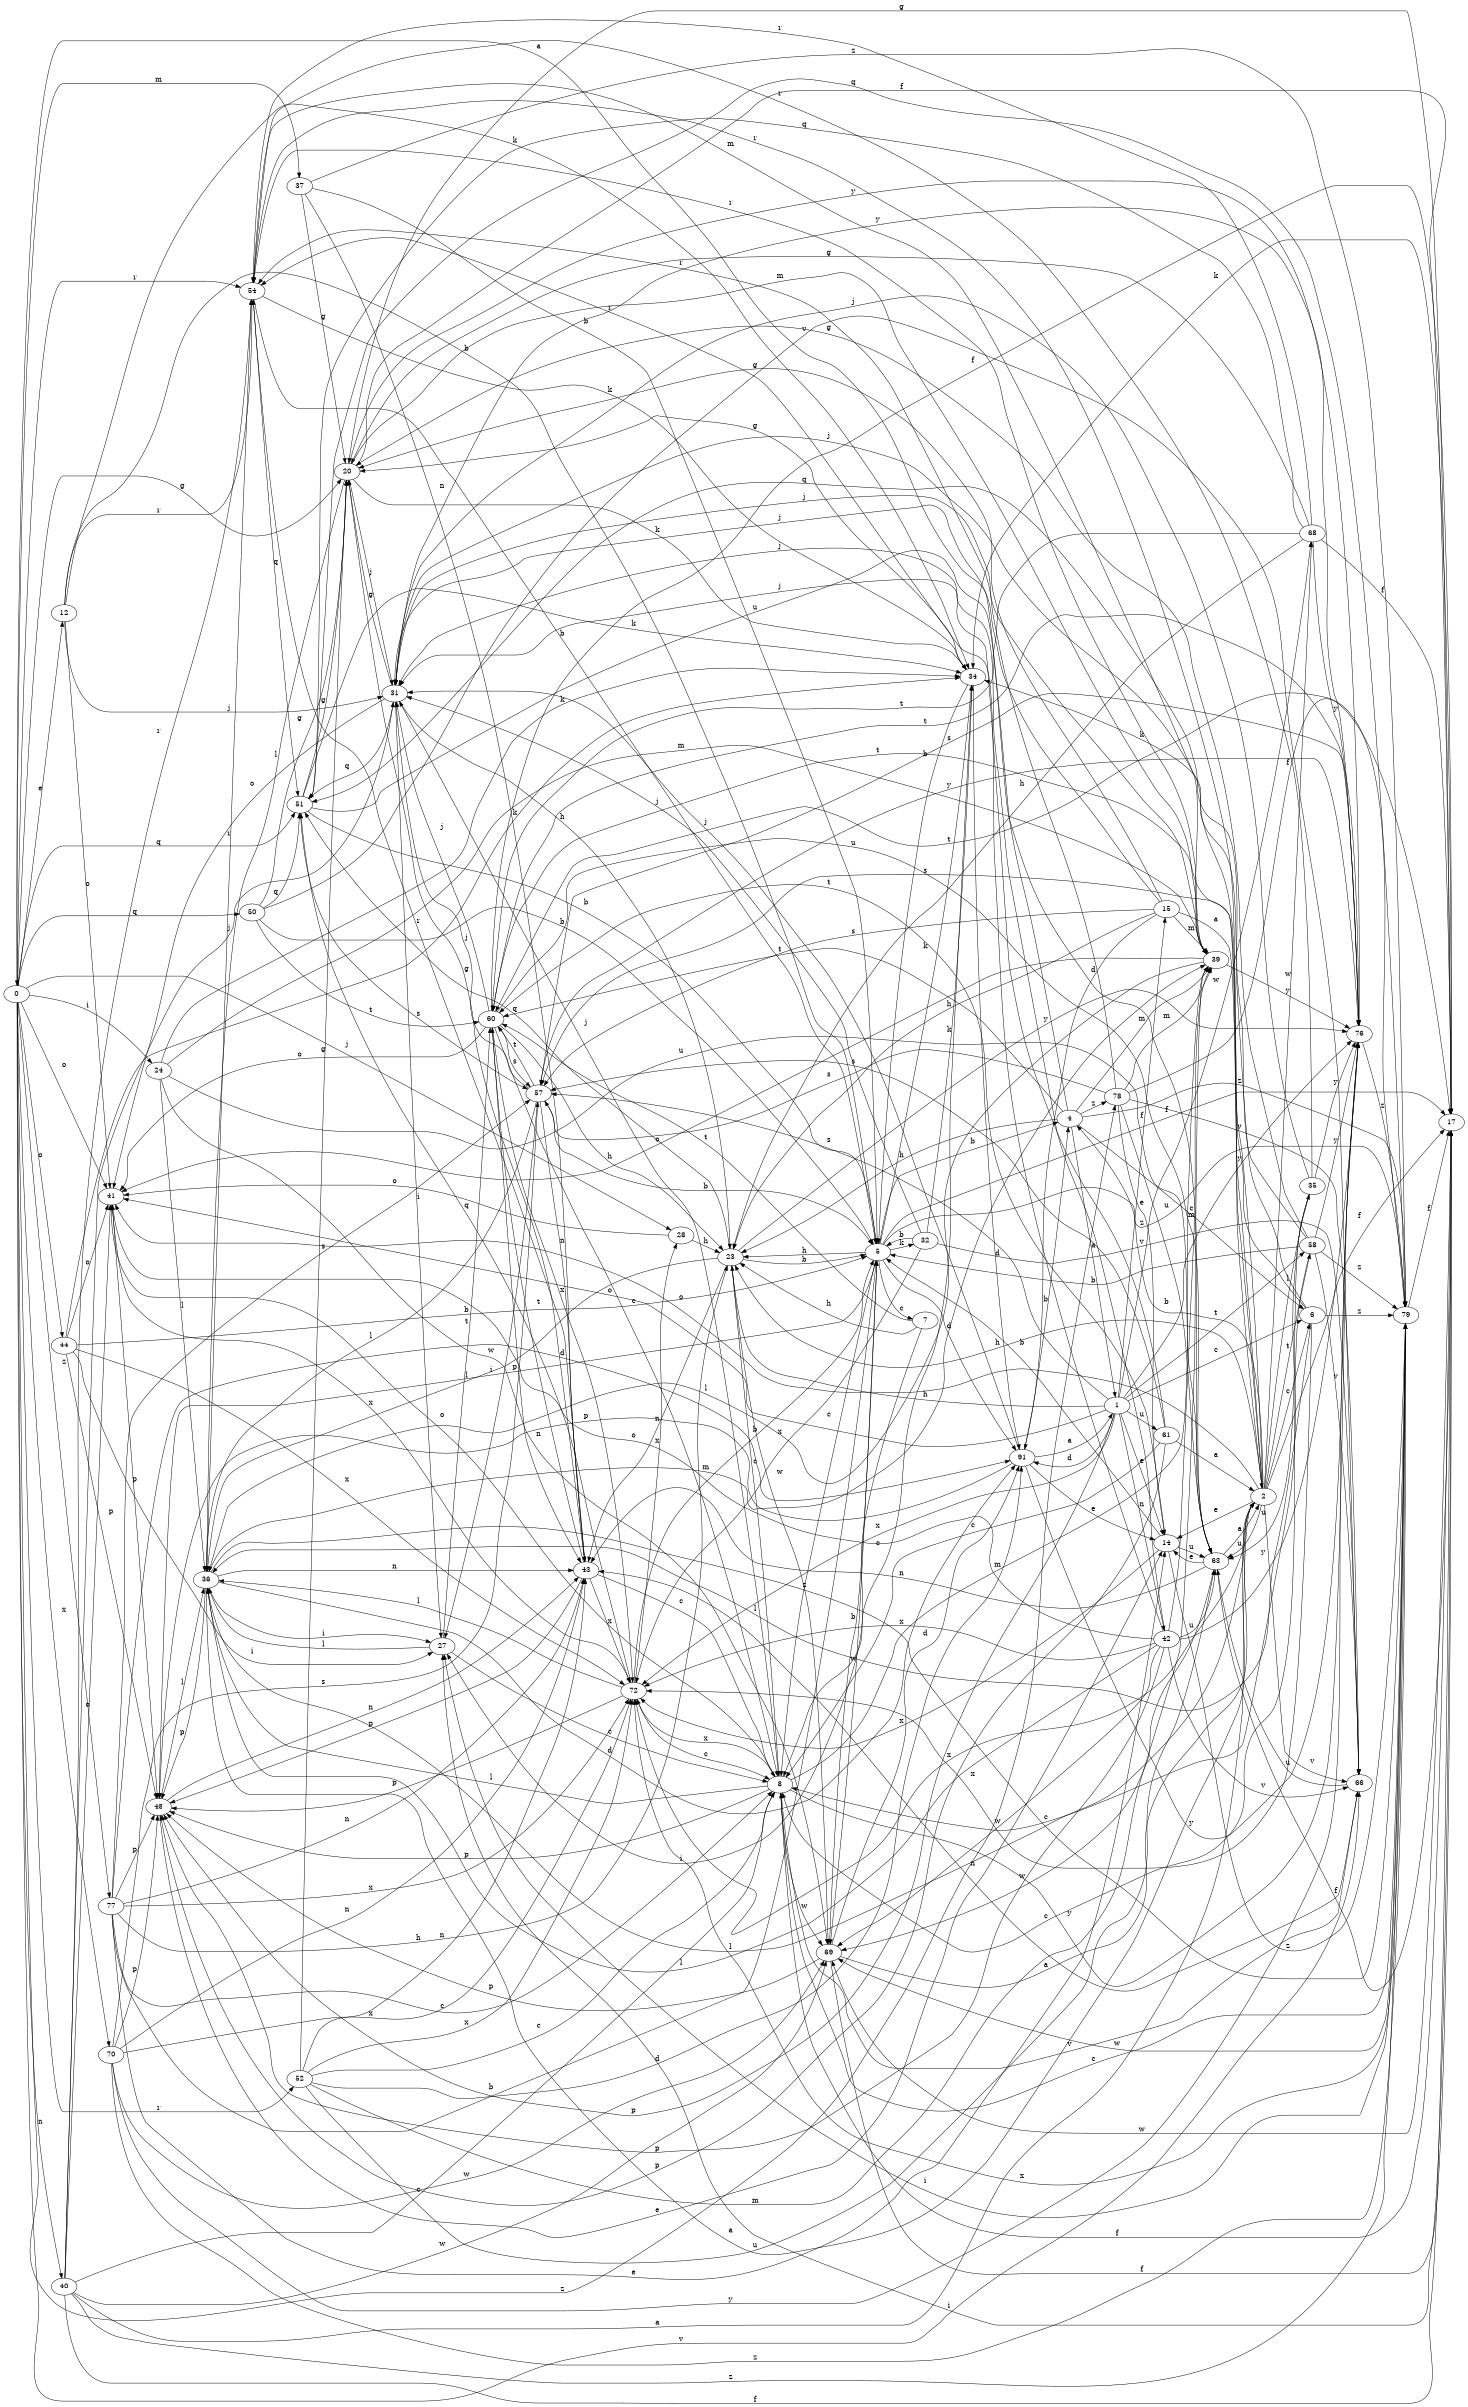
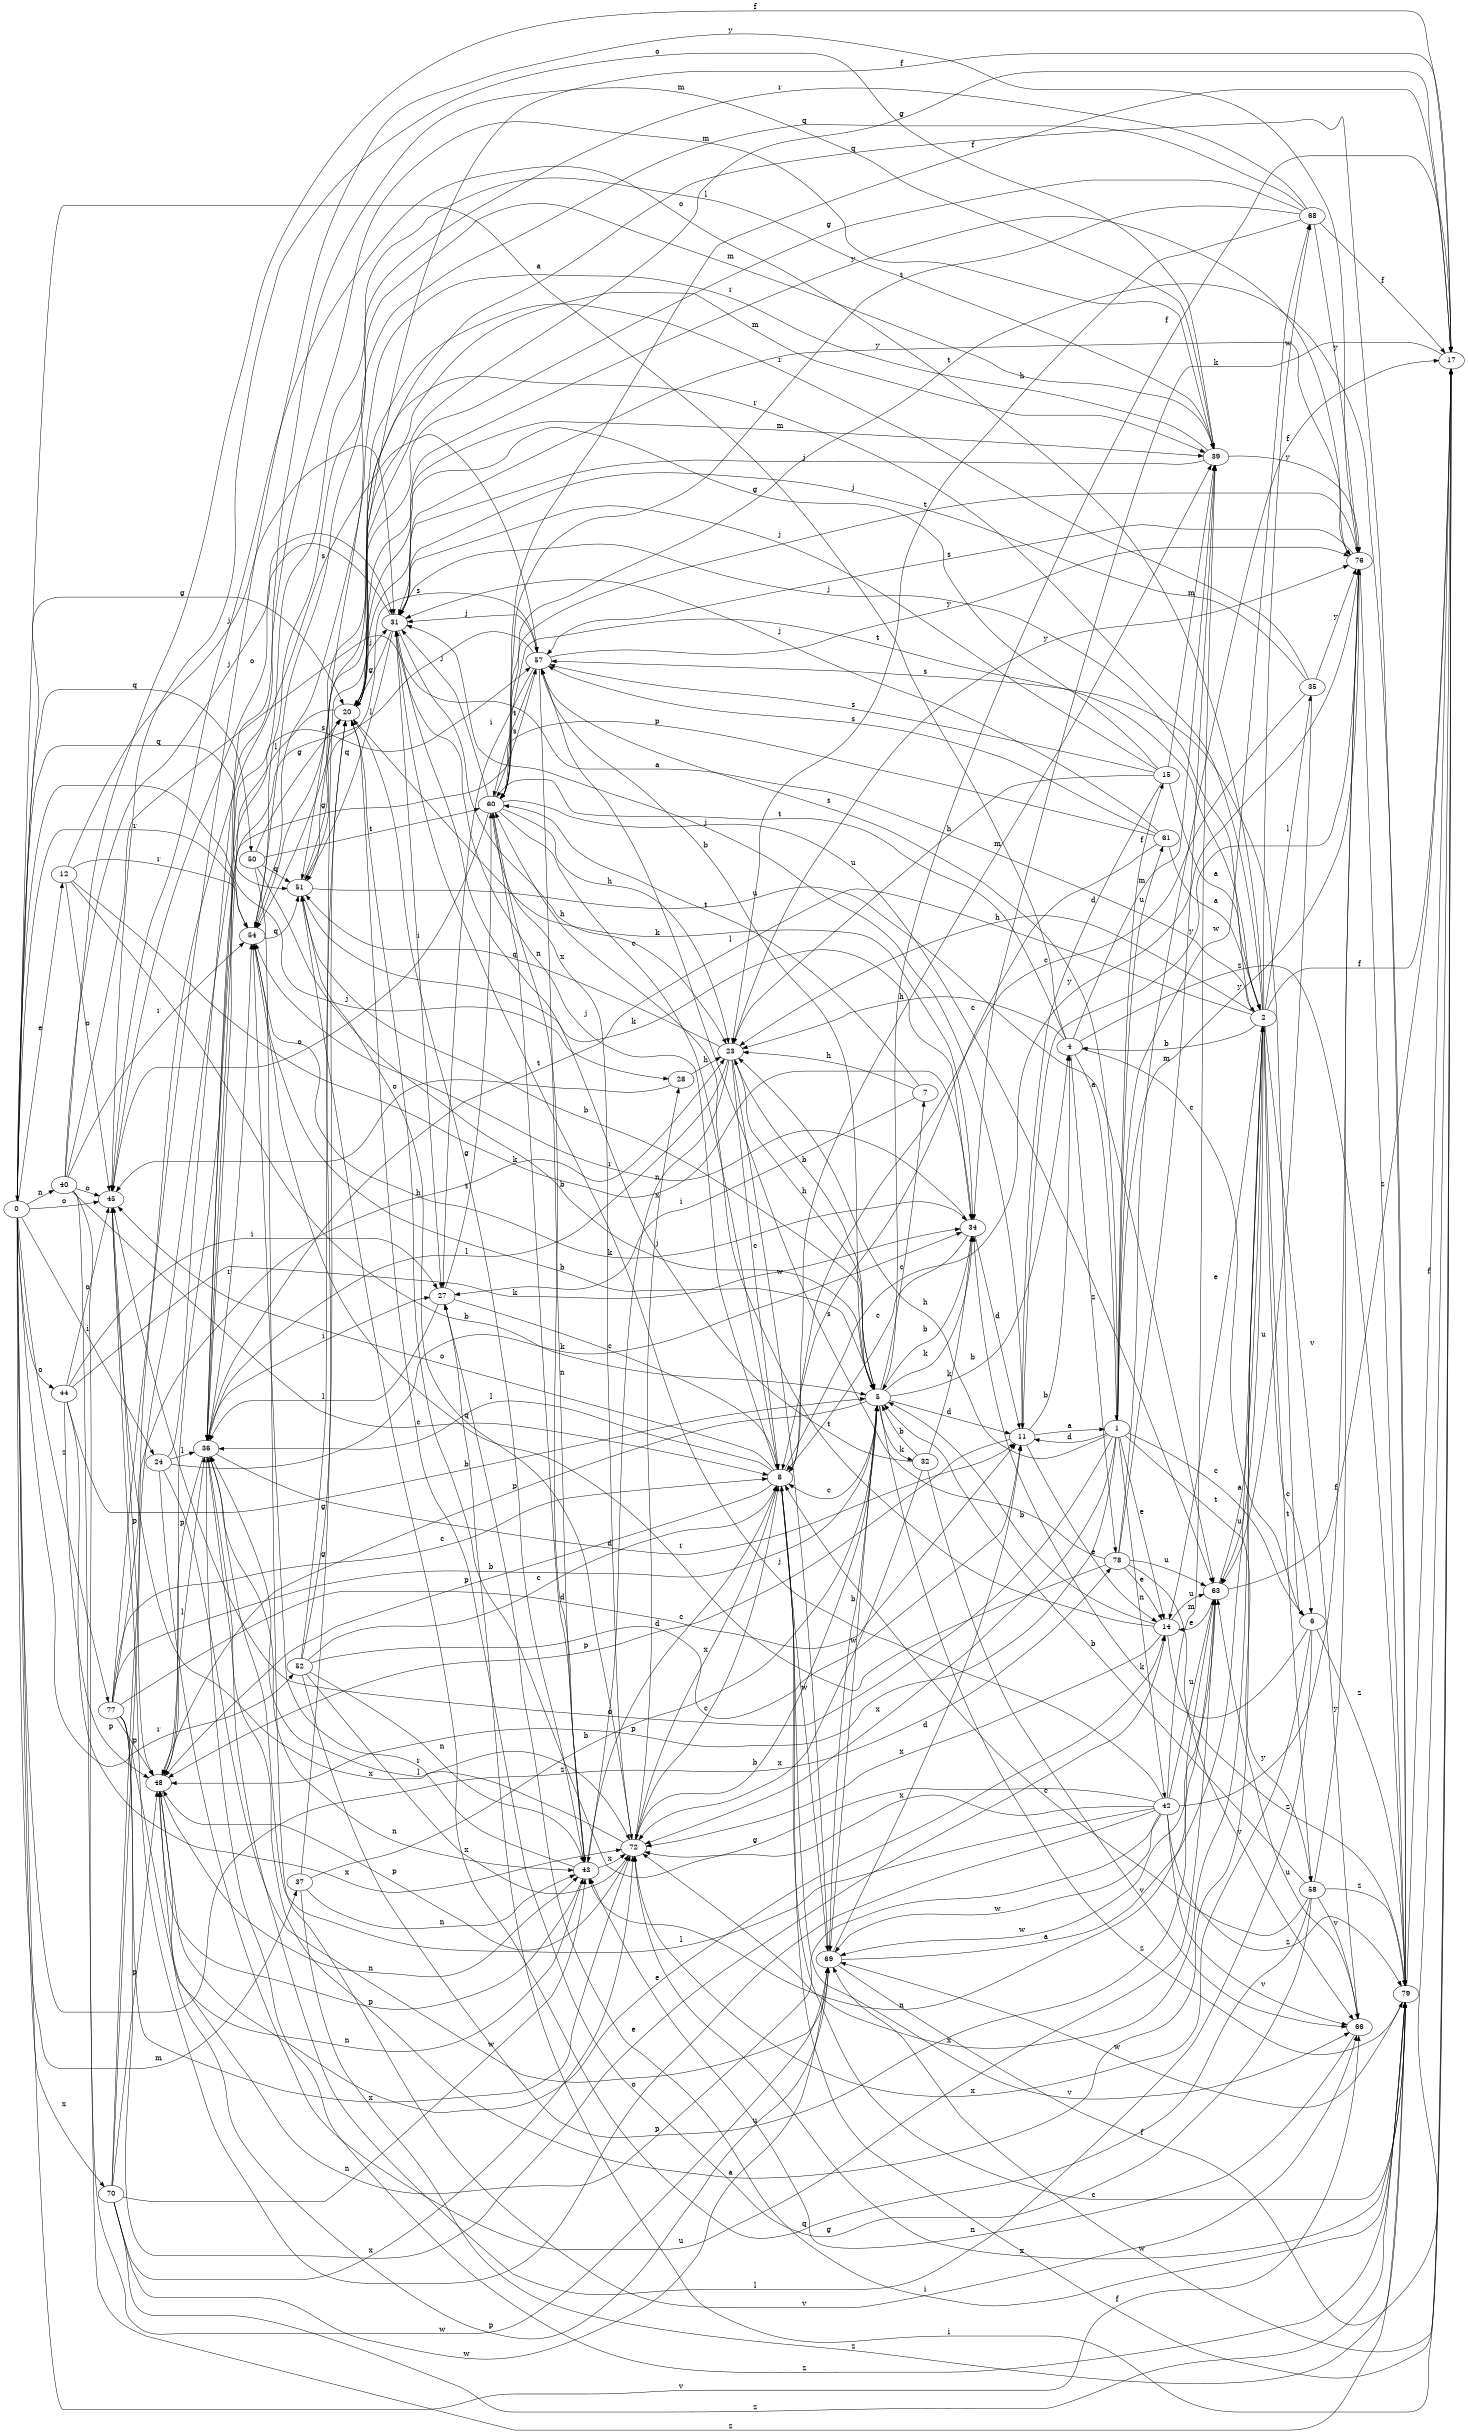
node "41": label "41" -> "45"
node "91": label "91" -> "11"
edge "42" -> "79": added, label "z"
